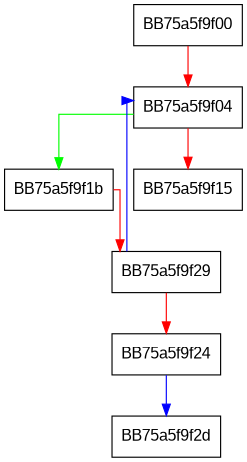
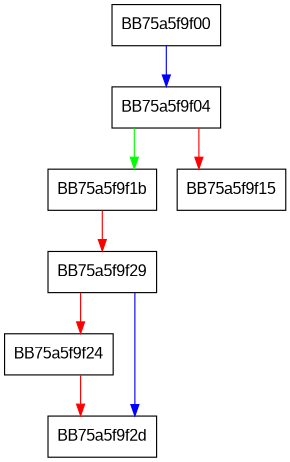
edge "BB75a5f9f00" -> "BB75a5f9f04": color red -> blue
edge "BB75a5f9f29" -> "BB75a5f9f04": now "BB75a5f9f29" -> "BB75a5f9f2d"
edge "BB75a5f9f24" -> "BB75a5f9f2d": color blue -> red
